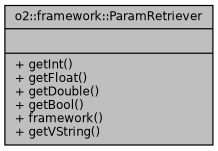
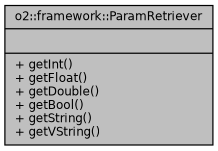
node "o2::framework::ParamRetriever": text "+ framework()" -> "+ getString()"
